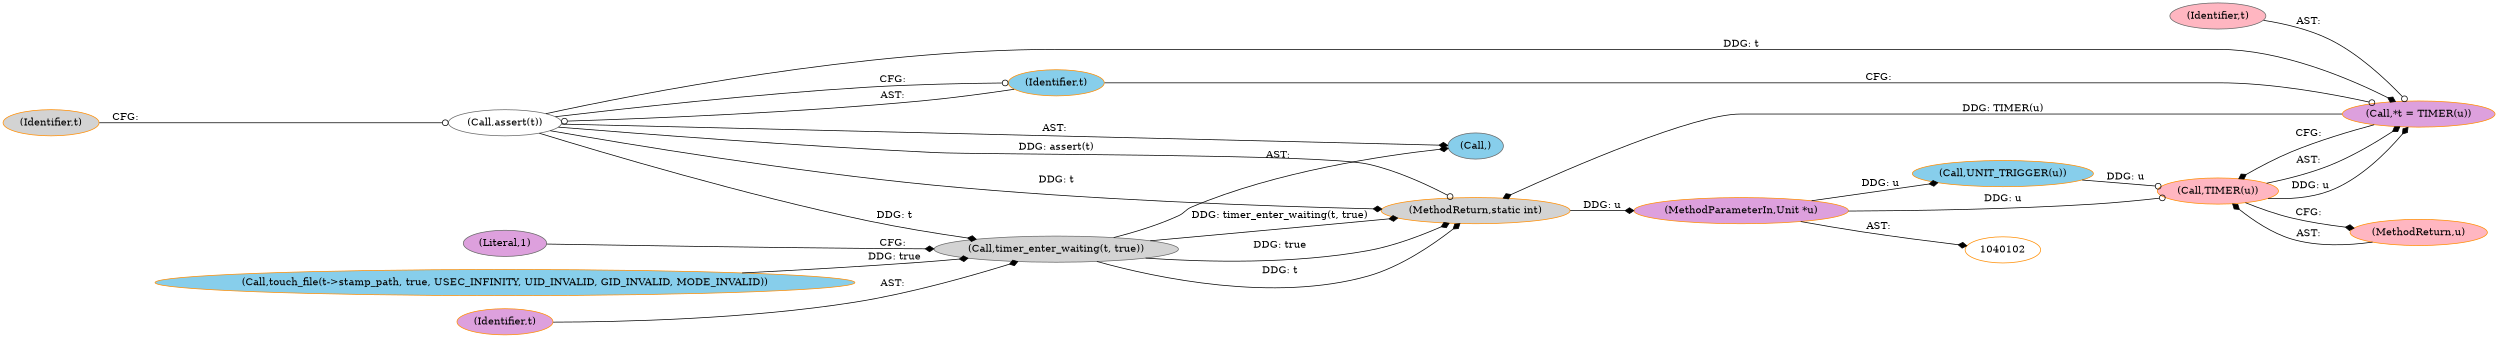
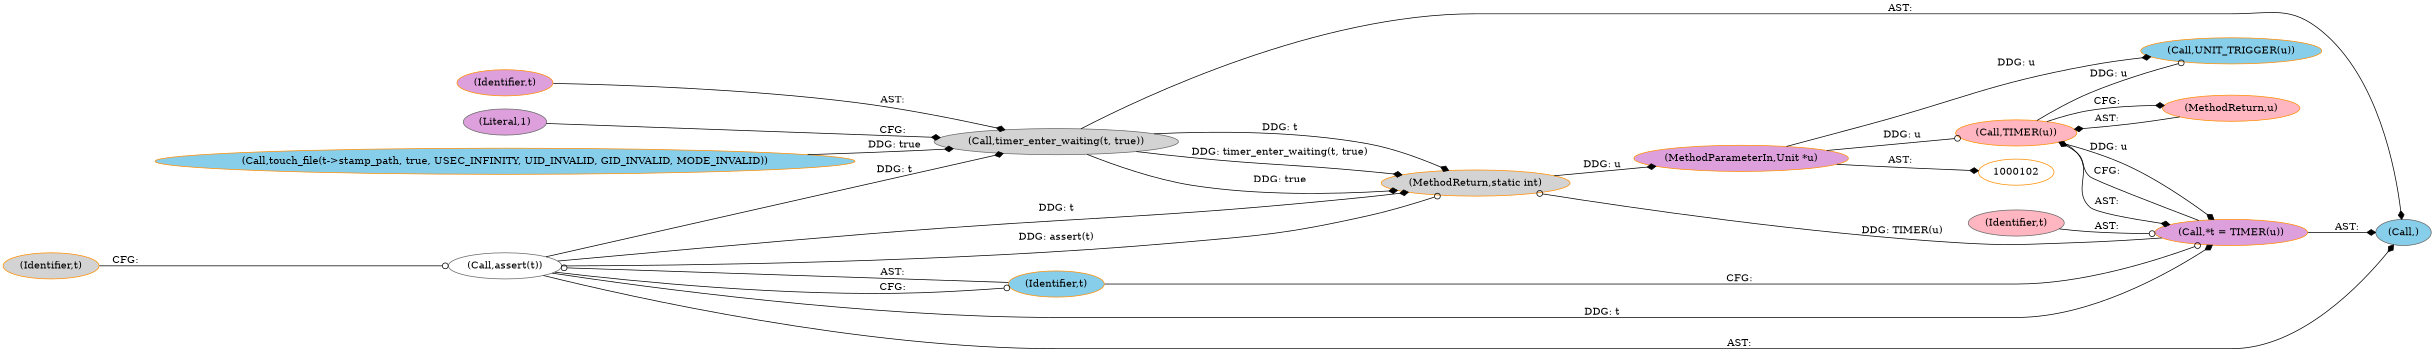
edge "(Call,*t = TIMER(u))" -> "(MethodReturn,static int)": arrowhead diamond -> odot
edge "(Call,UNIT_TRIGGER(u))" -> "(Call,TIMER(u))": reversed
edge "(Call,*t = TIMER(u))" -> "(Call,)": added, label "AST:"
node "1040102": label "1040102" -> "1000102"
